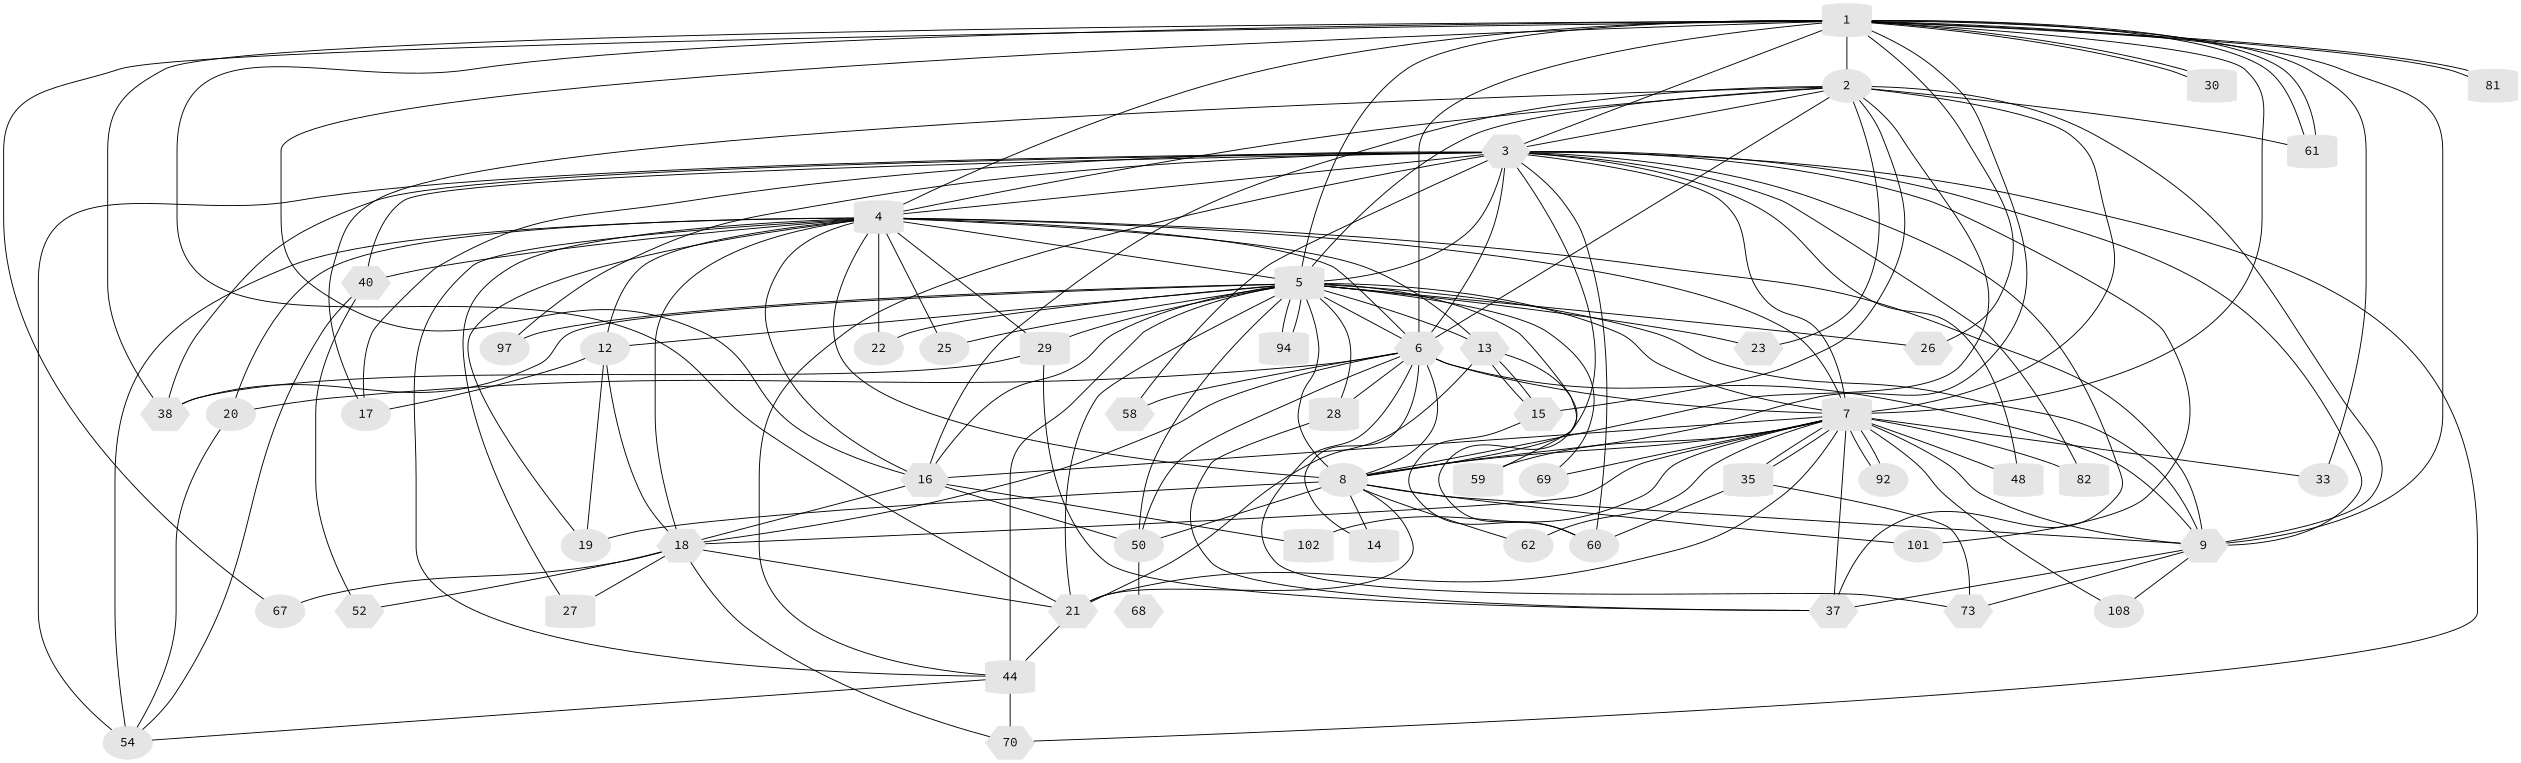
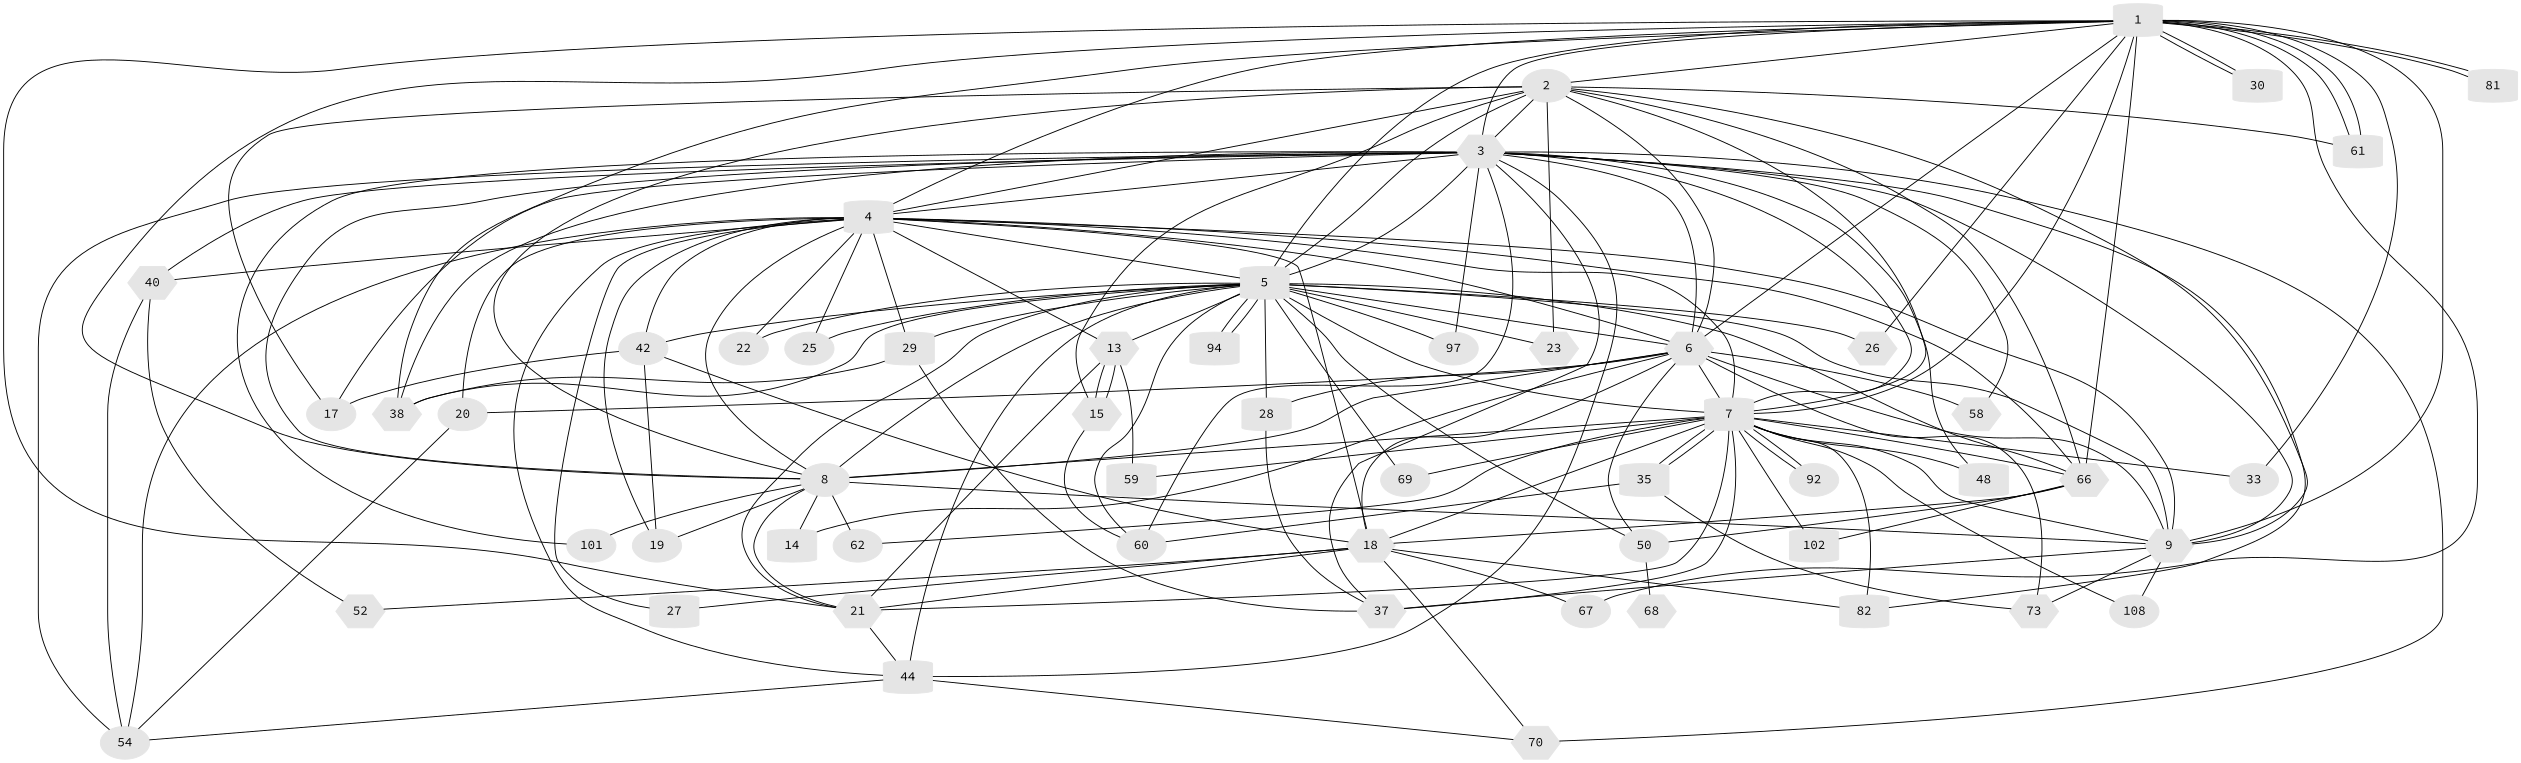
node "12": label "12" -> "42"
node "16": label "16" -> "66"
edge "8" -- "50": removed
edge "18" -- "82": added
